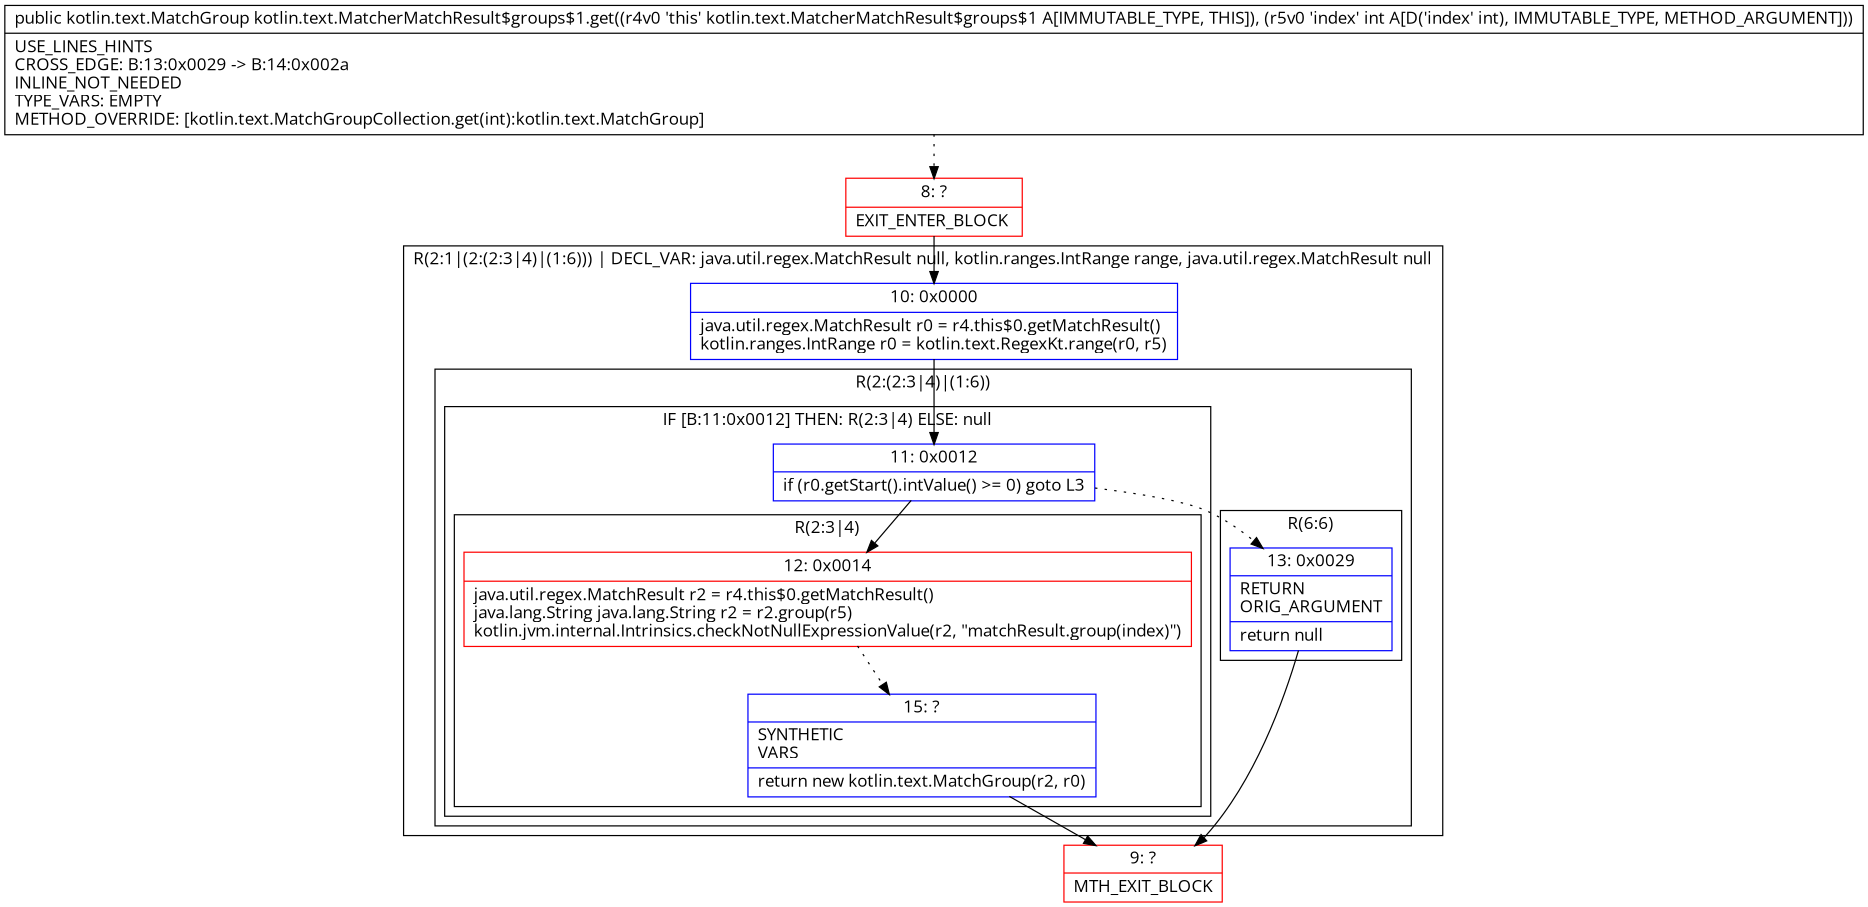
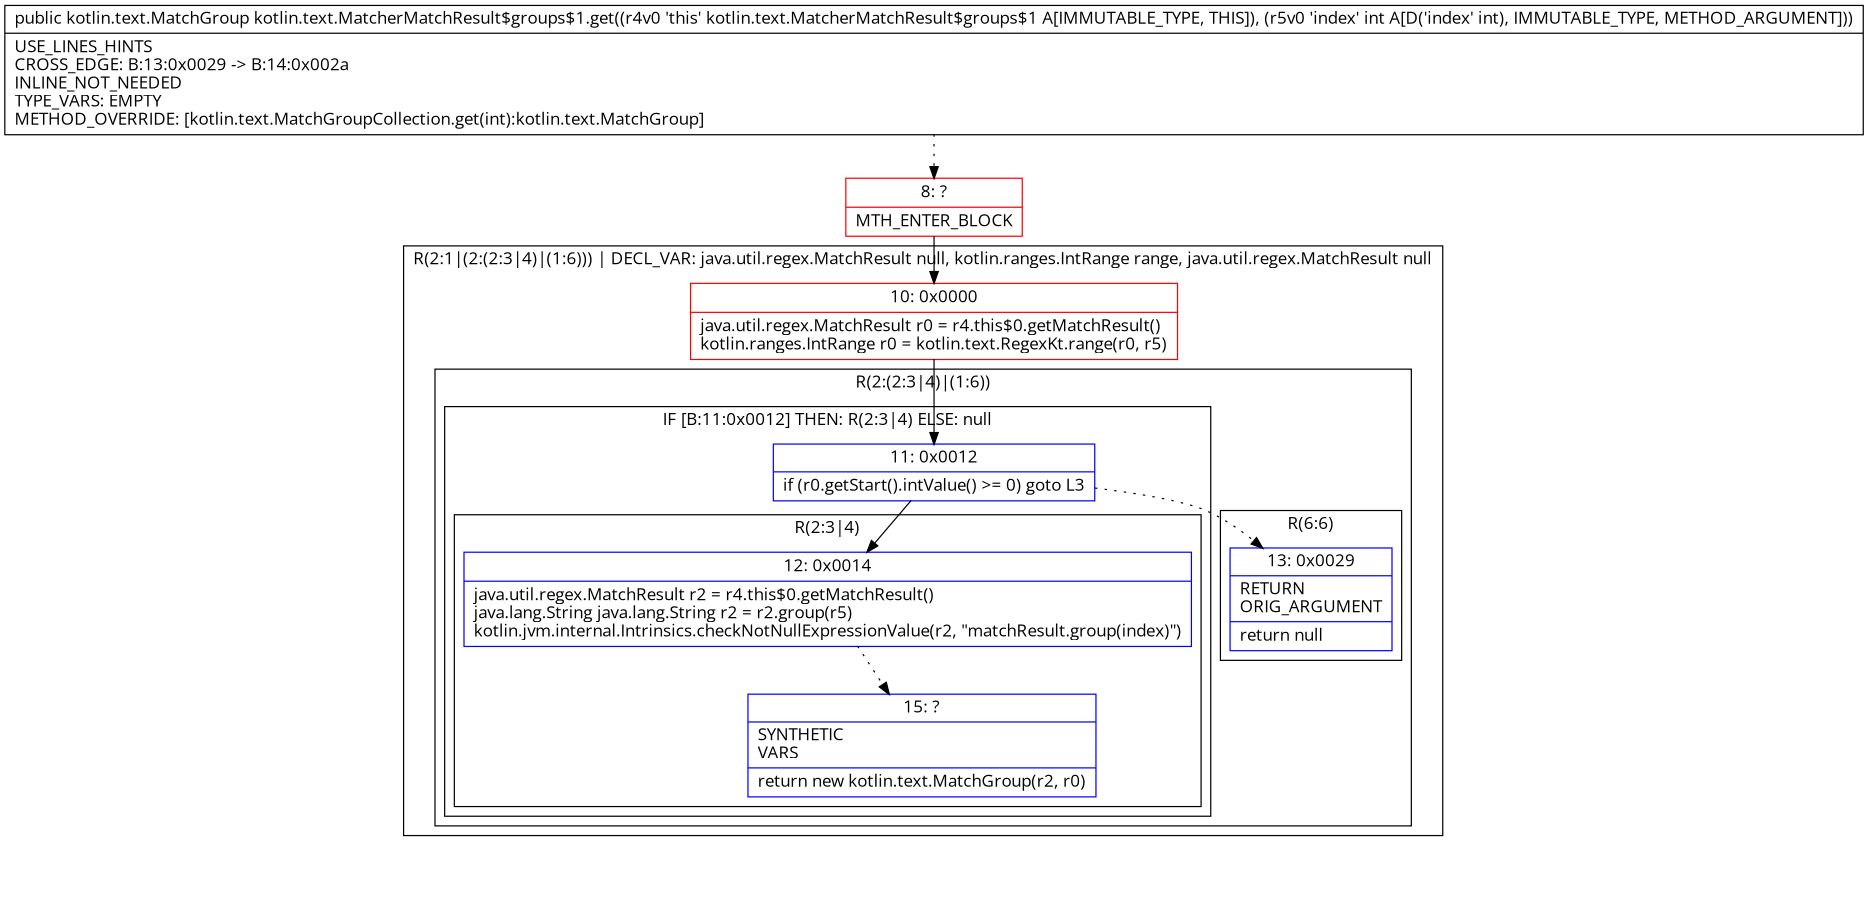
node "8: ?": text "EXIT_ENTER_BLOCK" -> "MTH_ENTER_BLOCK"
node "10: 0x0000": color blue -> red
node "12: 0x0014": color red -> blue
node "9: ?": removed
